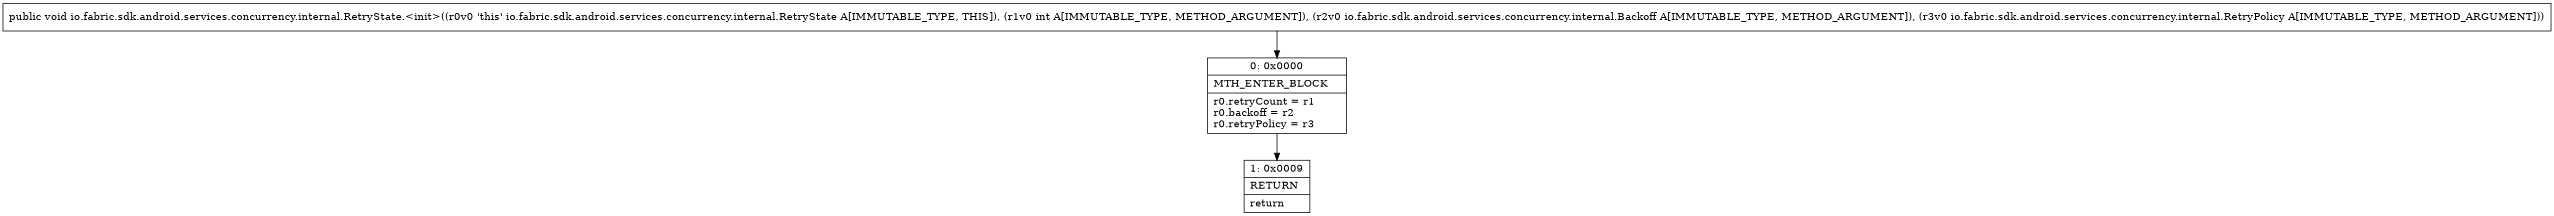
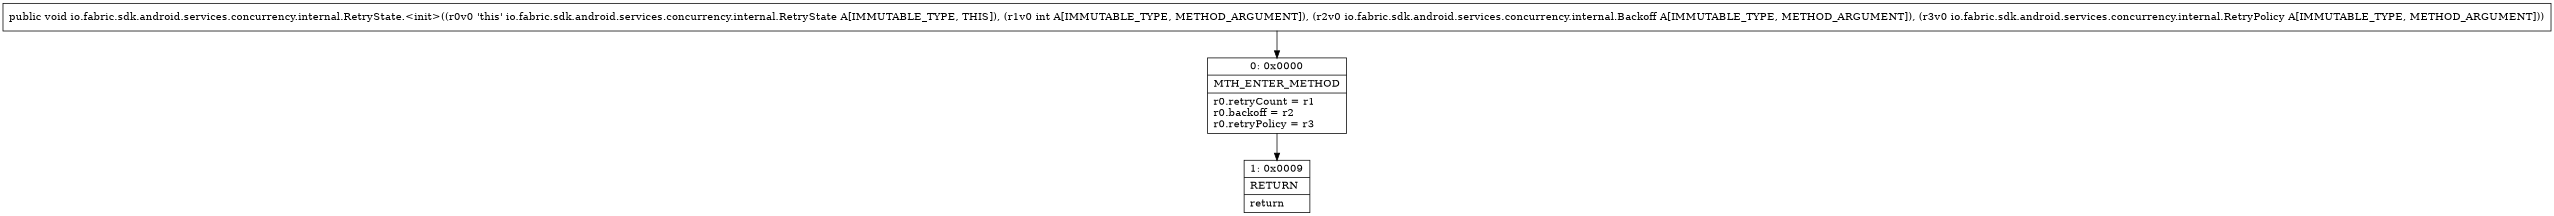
node "0: 0x0000": text "MTH_ENTER_BLOCK" -> "MTH_ENTER_METHOD"
